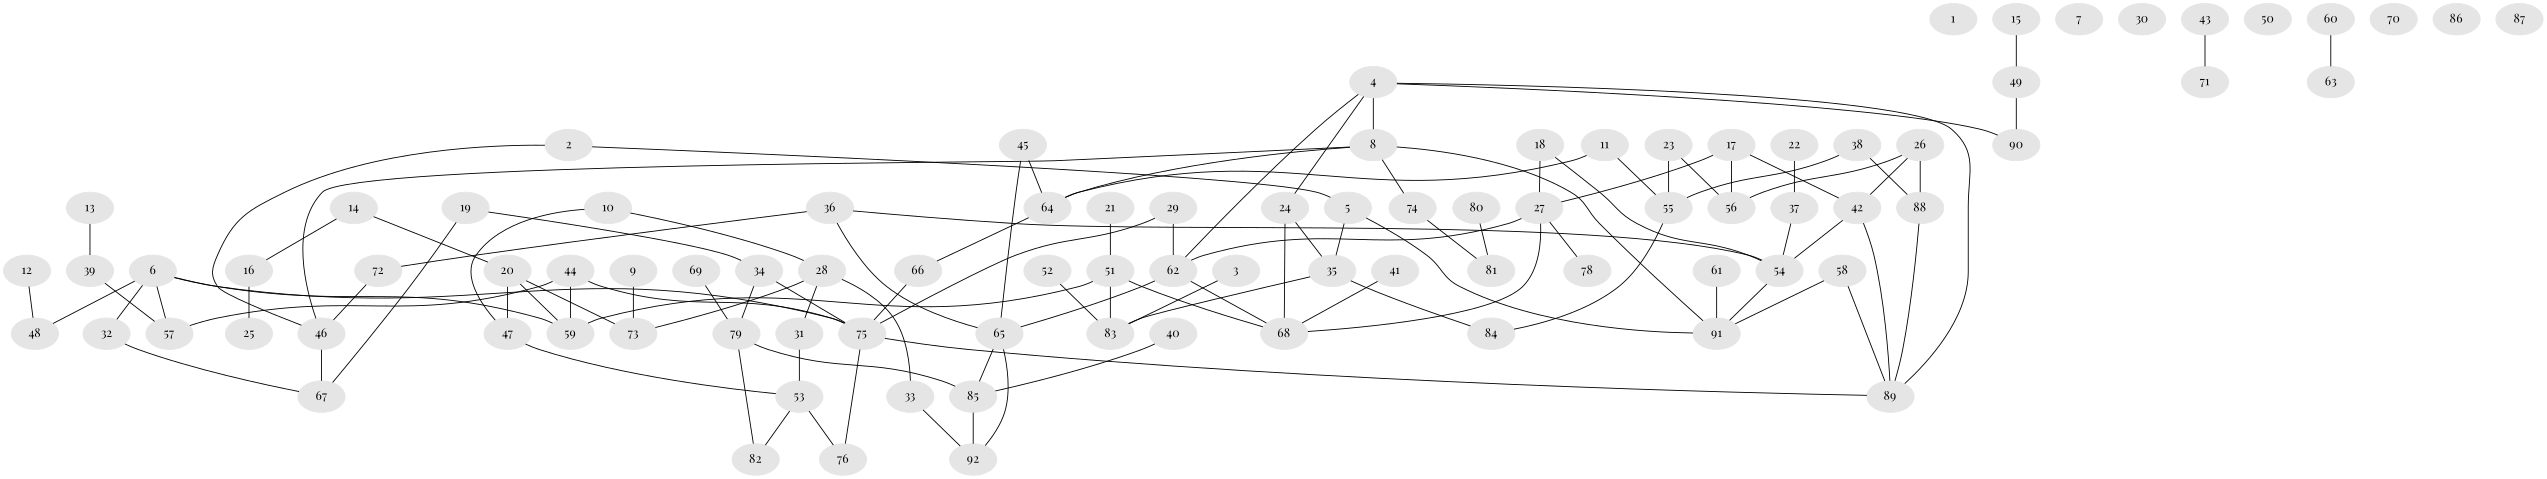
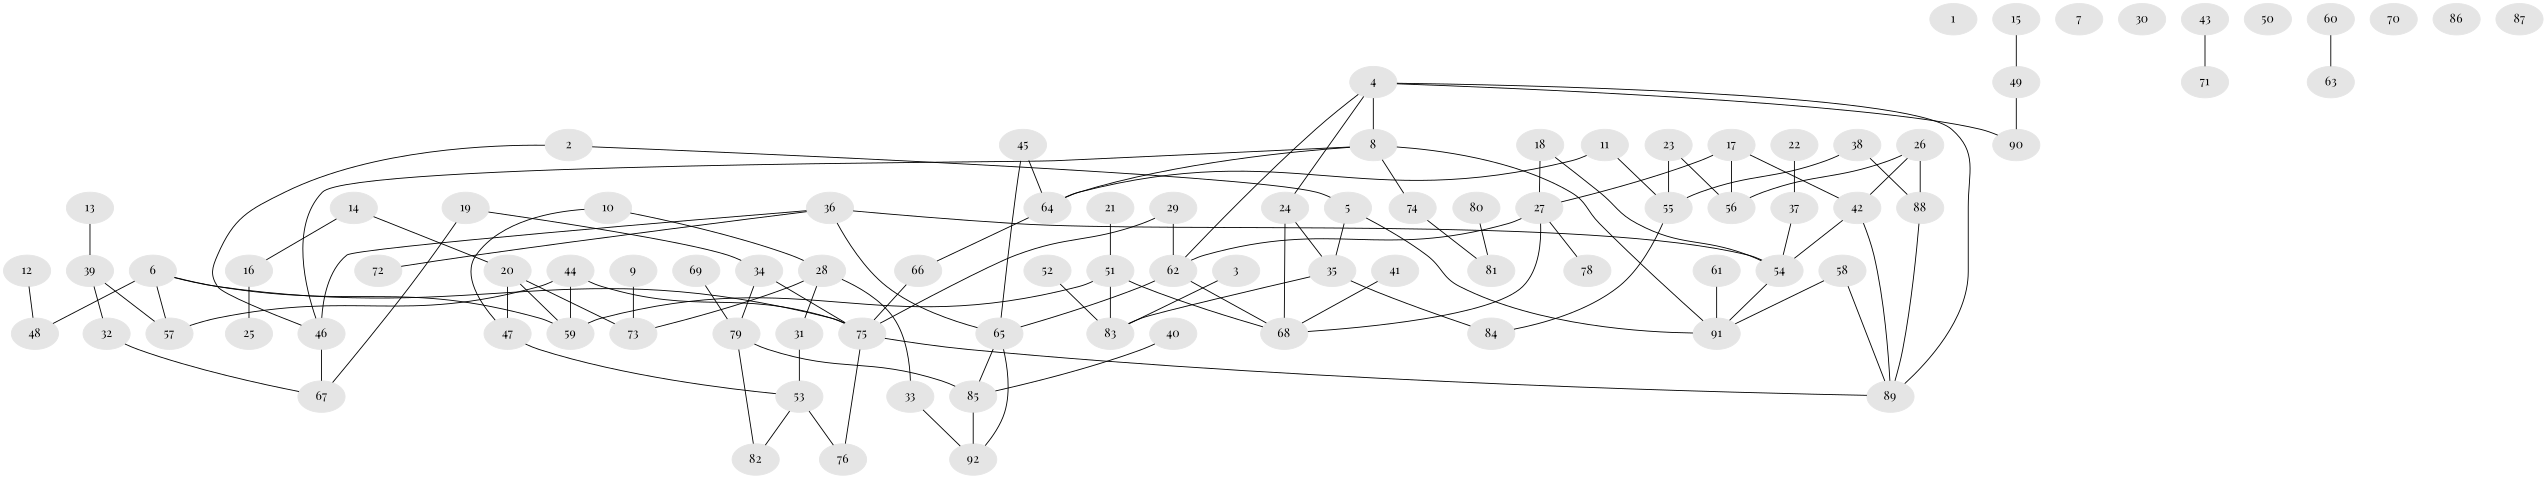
edge "6" -- "32": now "39" -- "32"
edge "72" -- "46": now "36" -- "46"
